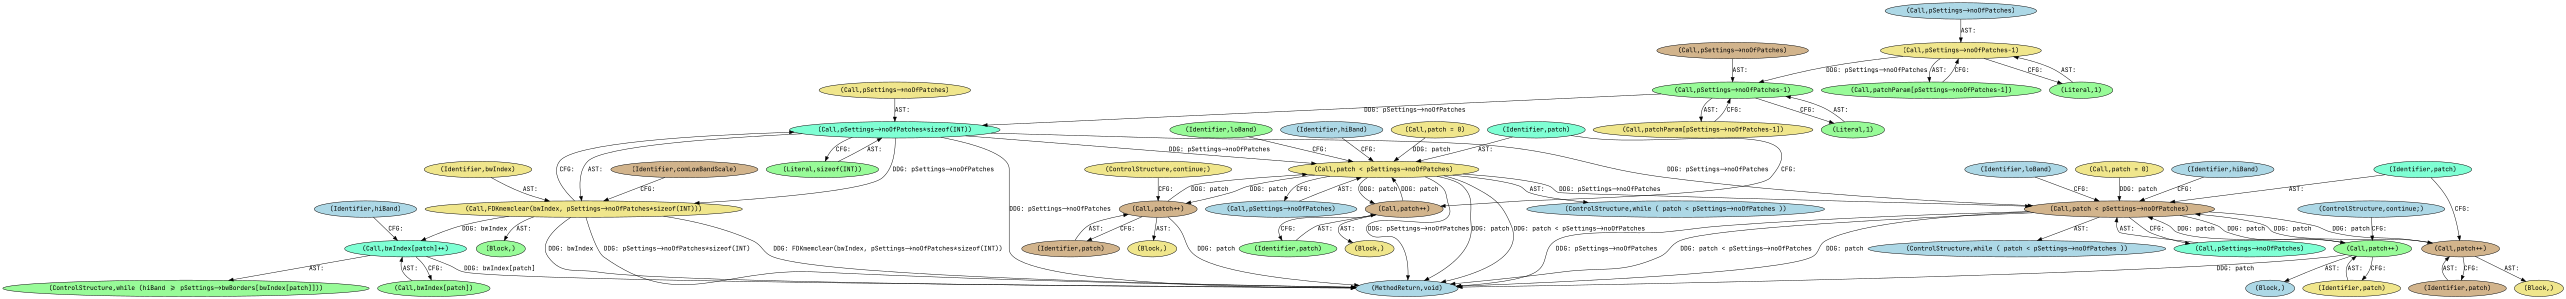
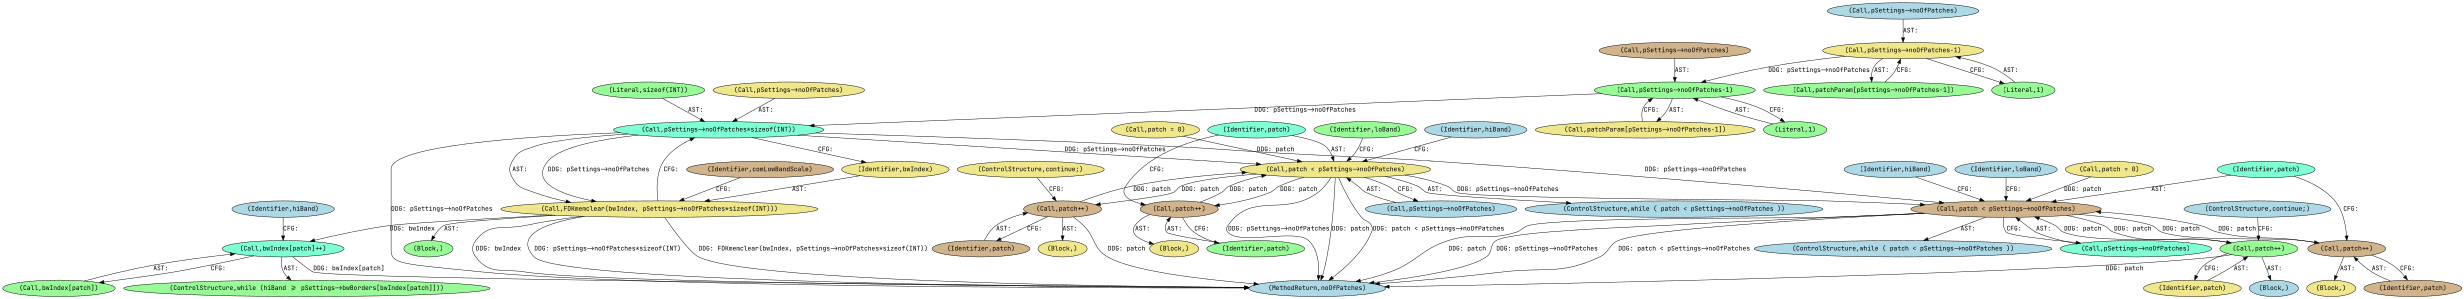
edge "(Call,pSettings->noOfPatches*sizeof(INT))" -> "(Literal,sizeof(INT))": now "(Call,pSettings->noOfPatches*sizeof(INT))" -> "(Identifier,bwIndex)"
node "(MethodReturn,void)": label "(MethodReturn,void)" -> "(MethodReturn,noOfPatches)"
